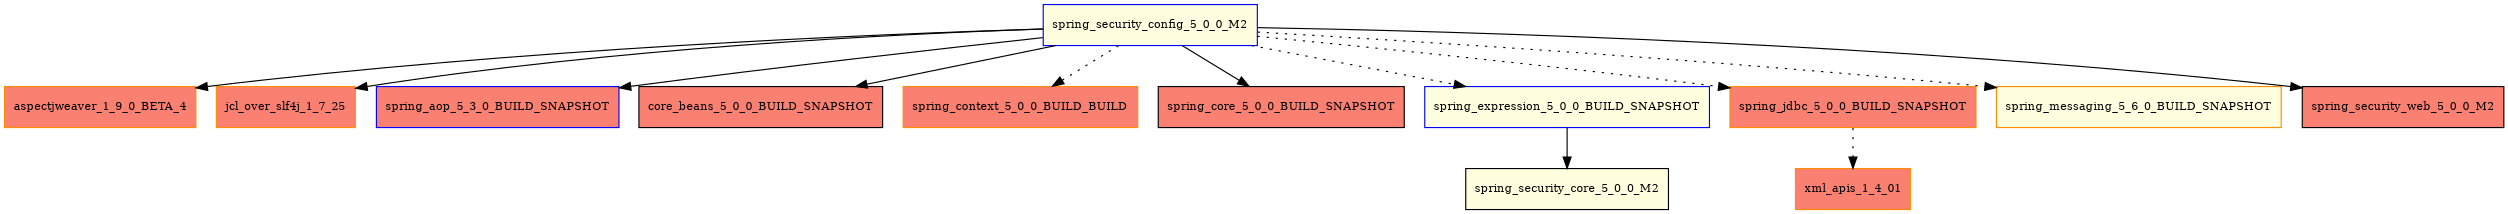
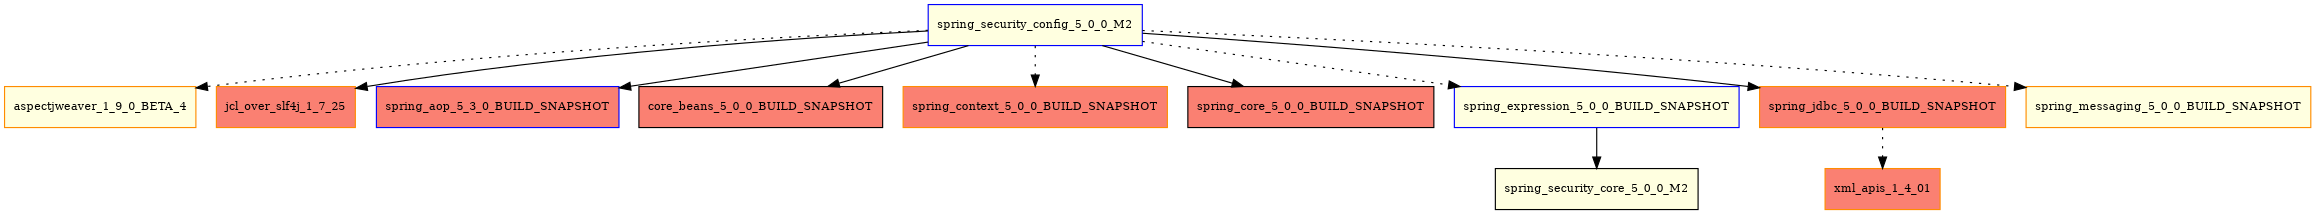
edge "spring_security_config_5_0_0_M2" -> "aspectjweaver_1_9_0_BETA_4": style solid -> dotted
edge "spring_security_config_5_0_0_M2" -> "spring_jdbc_5_0_0_BUILD_SNAPSHOT": style dotted -> solid
node "aspectjweaver_1_9_0_BETA_4": fillcolor salmon -> lightyellow
node "spring_context_5_0_0_BUILD_BUILD": label "spring_context_5_0_0_BUILD_BUILD" -> "spring_context_5_0_0_BUILD_SNAPSHOT"
node "spring_messaging_5_6_0_BUILD_SNAPSHOT": label "spring_messaging_5_6_0_BUILD_SNAPSHOT" -> "spring_messaging_5_0_0_BUILD_SNAPSHOT"
node "spring_security_web_5_0_0_M2": removed
